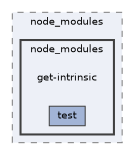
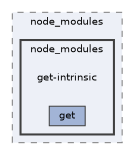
node "test": label "test" -> "get"
